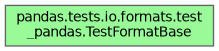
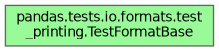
node "pandas.tests.io.formats.test _pandas.TestFormatBase": label "pandas.tests.io.formats.test _pandas.TestFormatBase" -> "pandas.tests.io.formats.test _printing.TestFormatBase"
